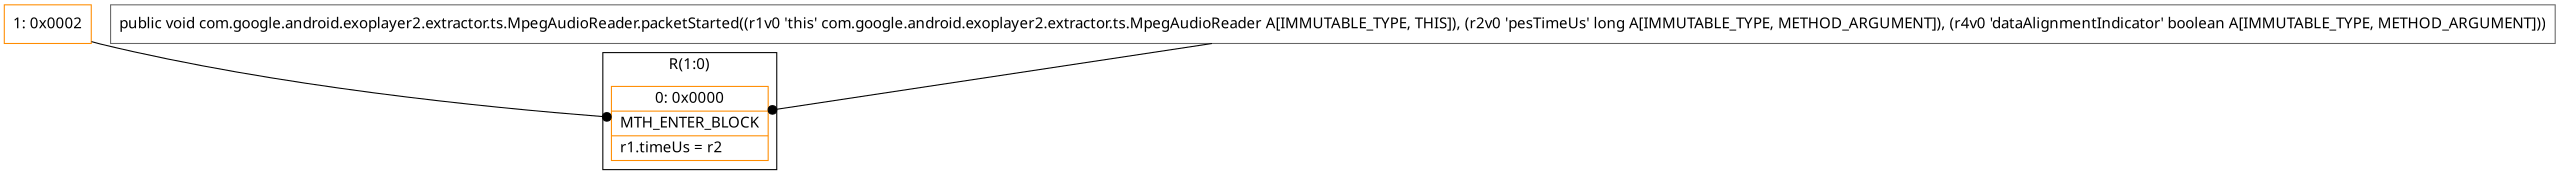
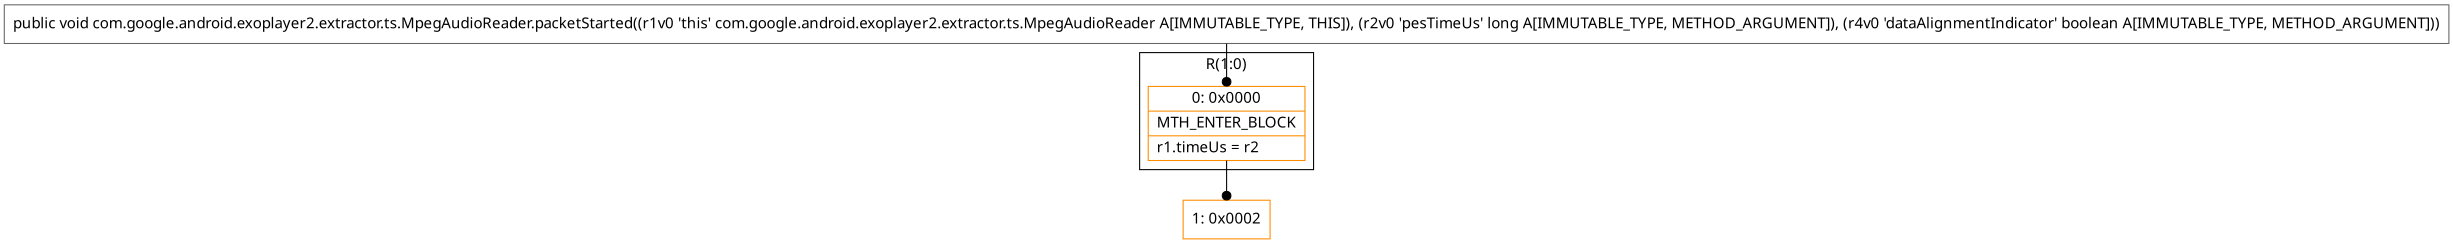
edge "1: 0x0002" -> "0: 0x0000": reversed
